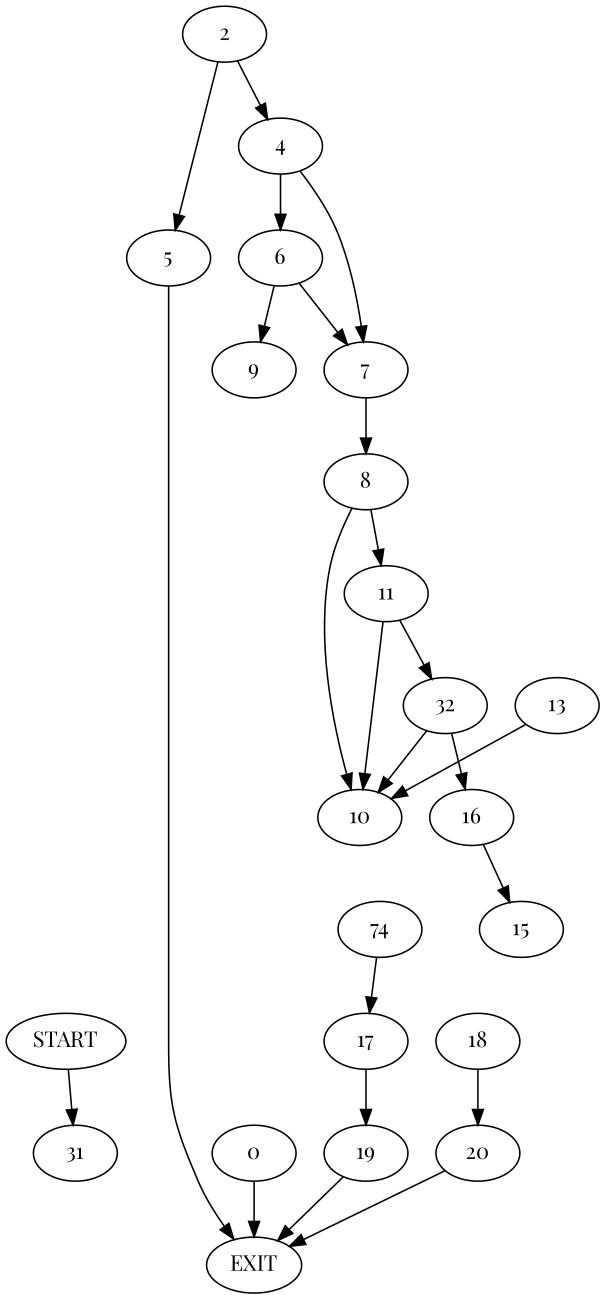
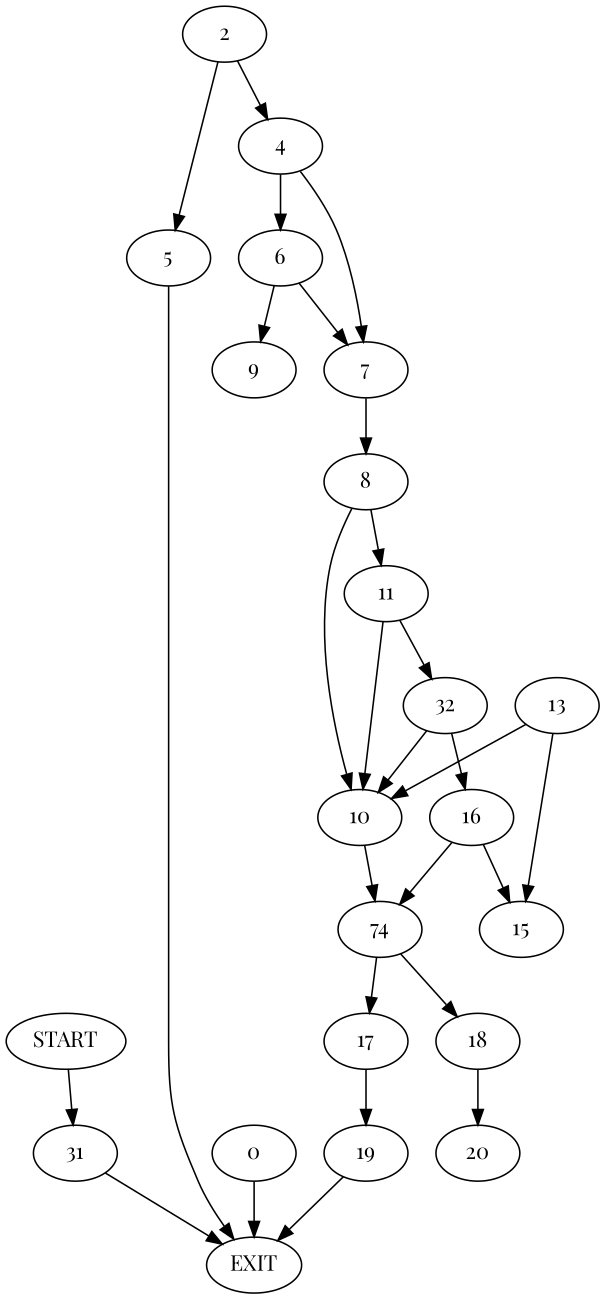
edge "13" -> "15": added
edge "10" -> "74": added
edge "16" -> "74": added
edge "74" -> "18": added
edge "20" -> "EXIT": now "31" -> "EXIT"
